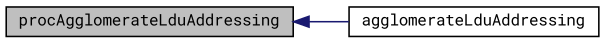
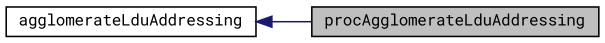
edge "agglomerateLduAddressing" -> "procAgglomerateLduAddressing": reversed
